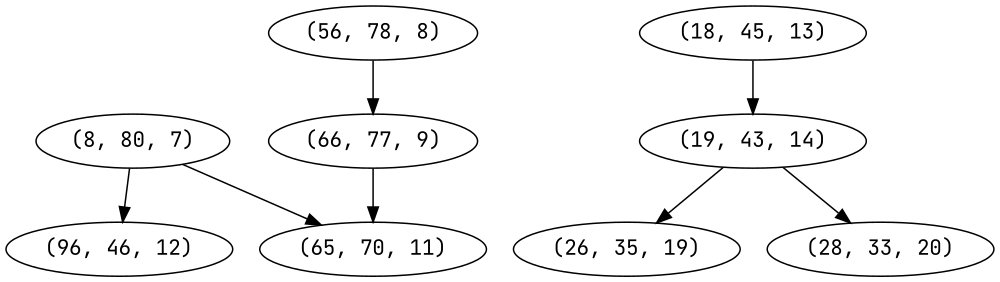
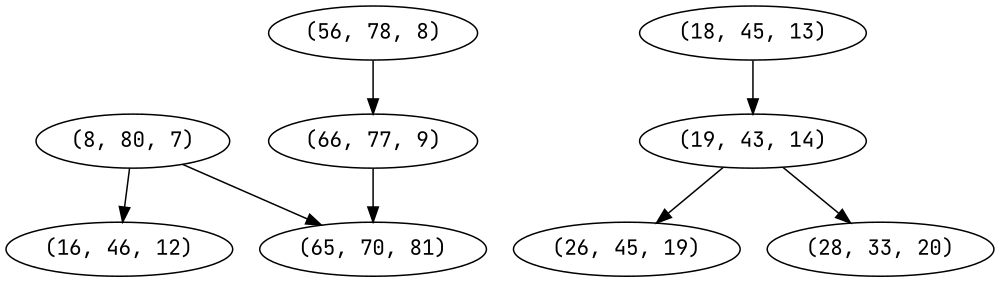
node "(96, 46, 12)": label "(96, 46, 12)" -> "(16, 46, 12)"
node "(65, 70, 11)": label "(65, 70, 11)" -> "(65, 70, 81)"
node "(26, 35, 19)": label "(26, 35, 19)" -> "(26, 45, 19)"
